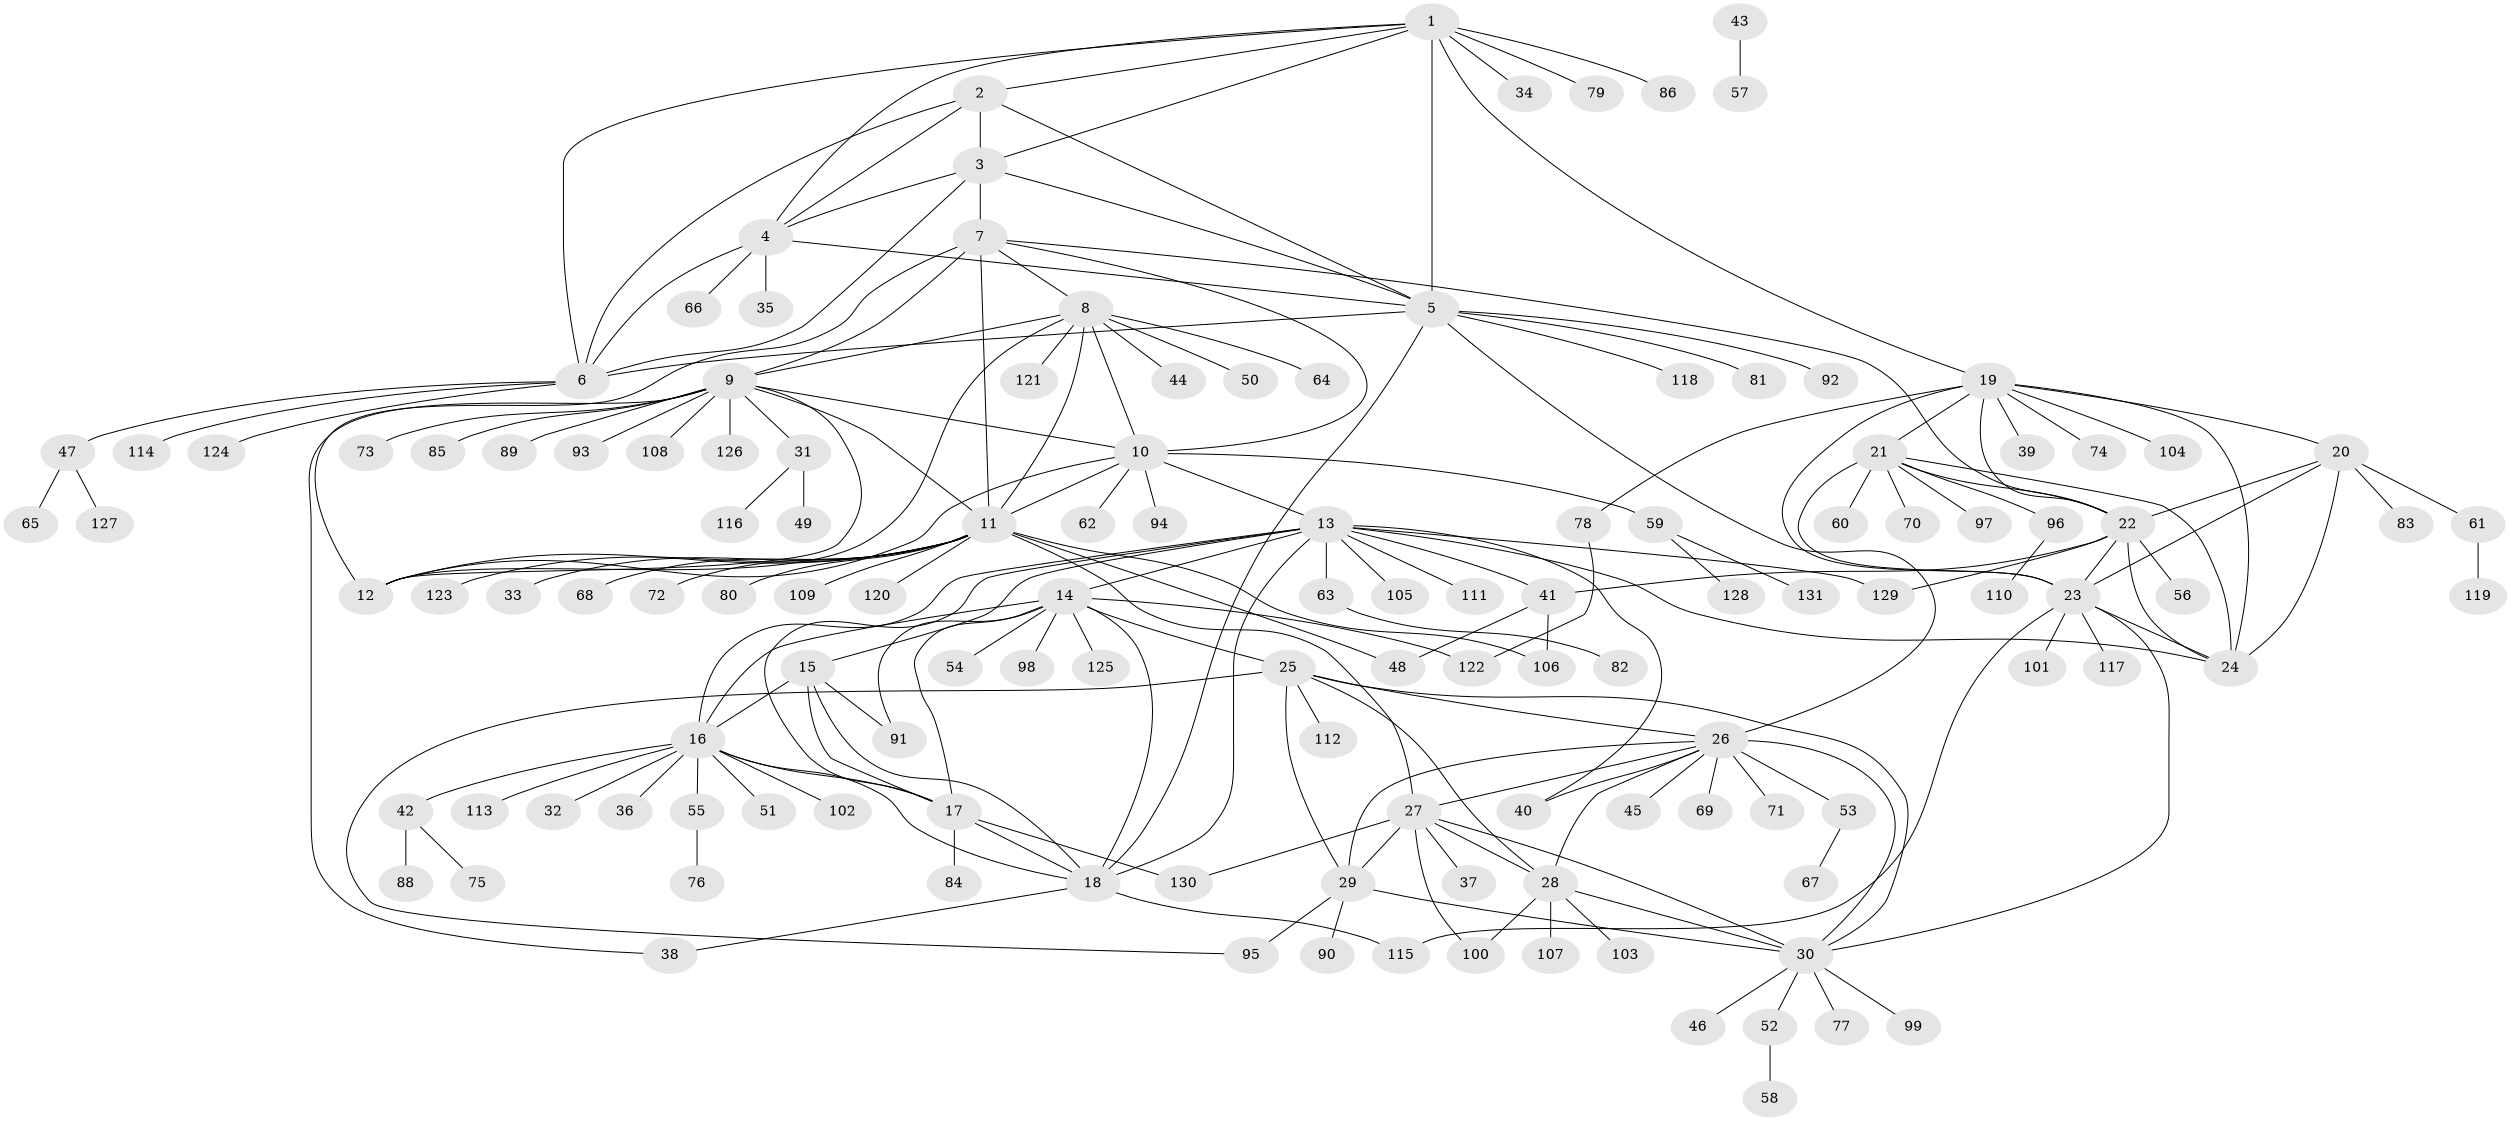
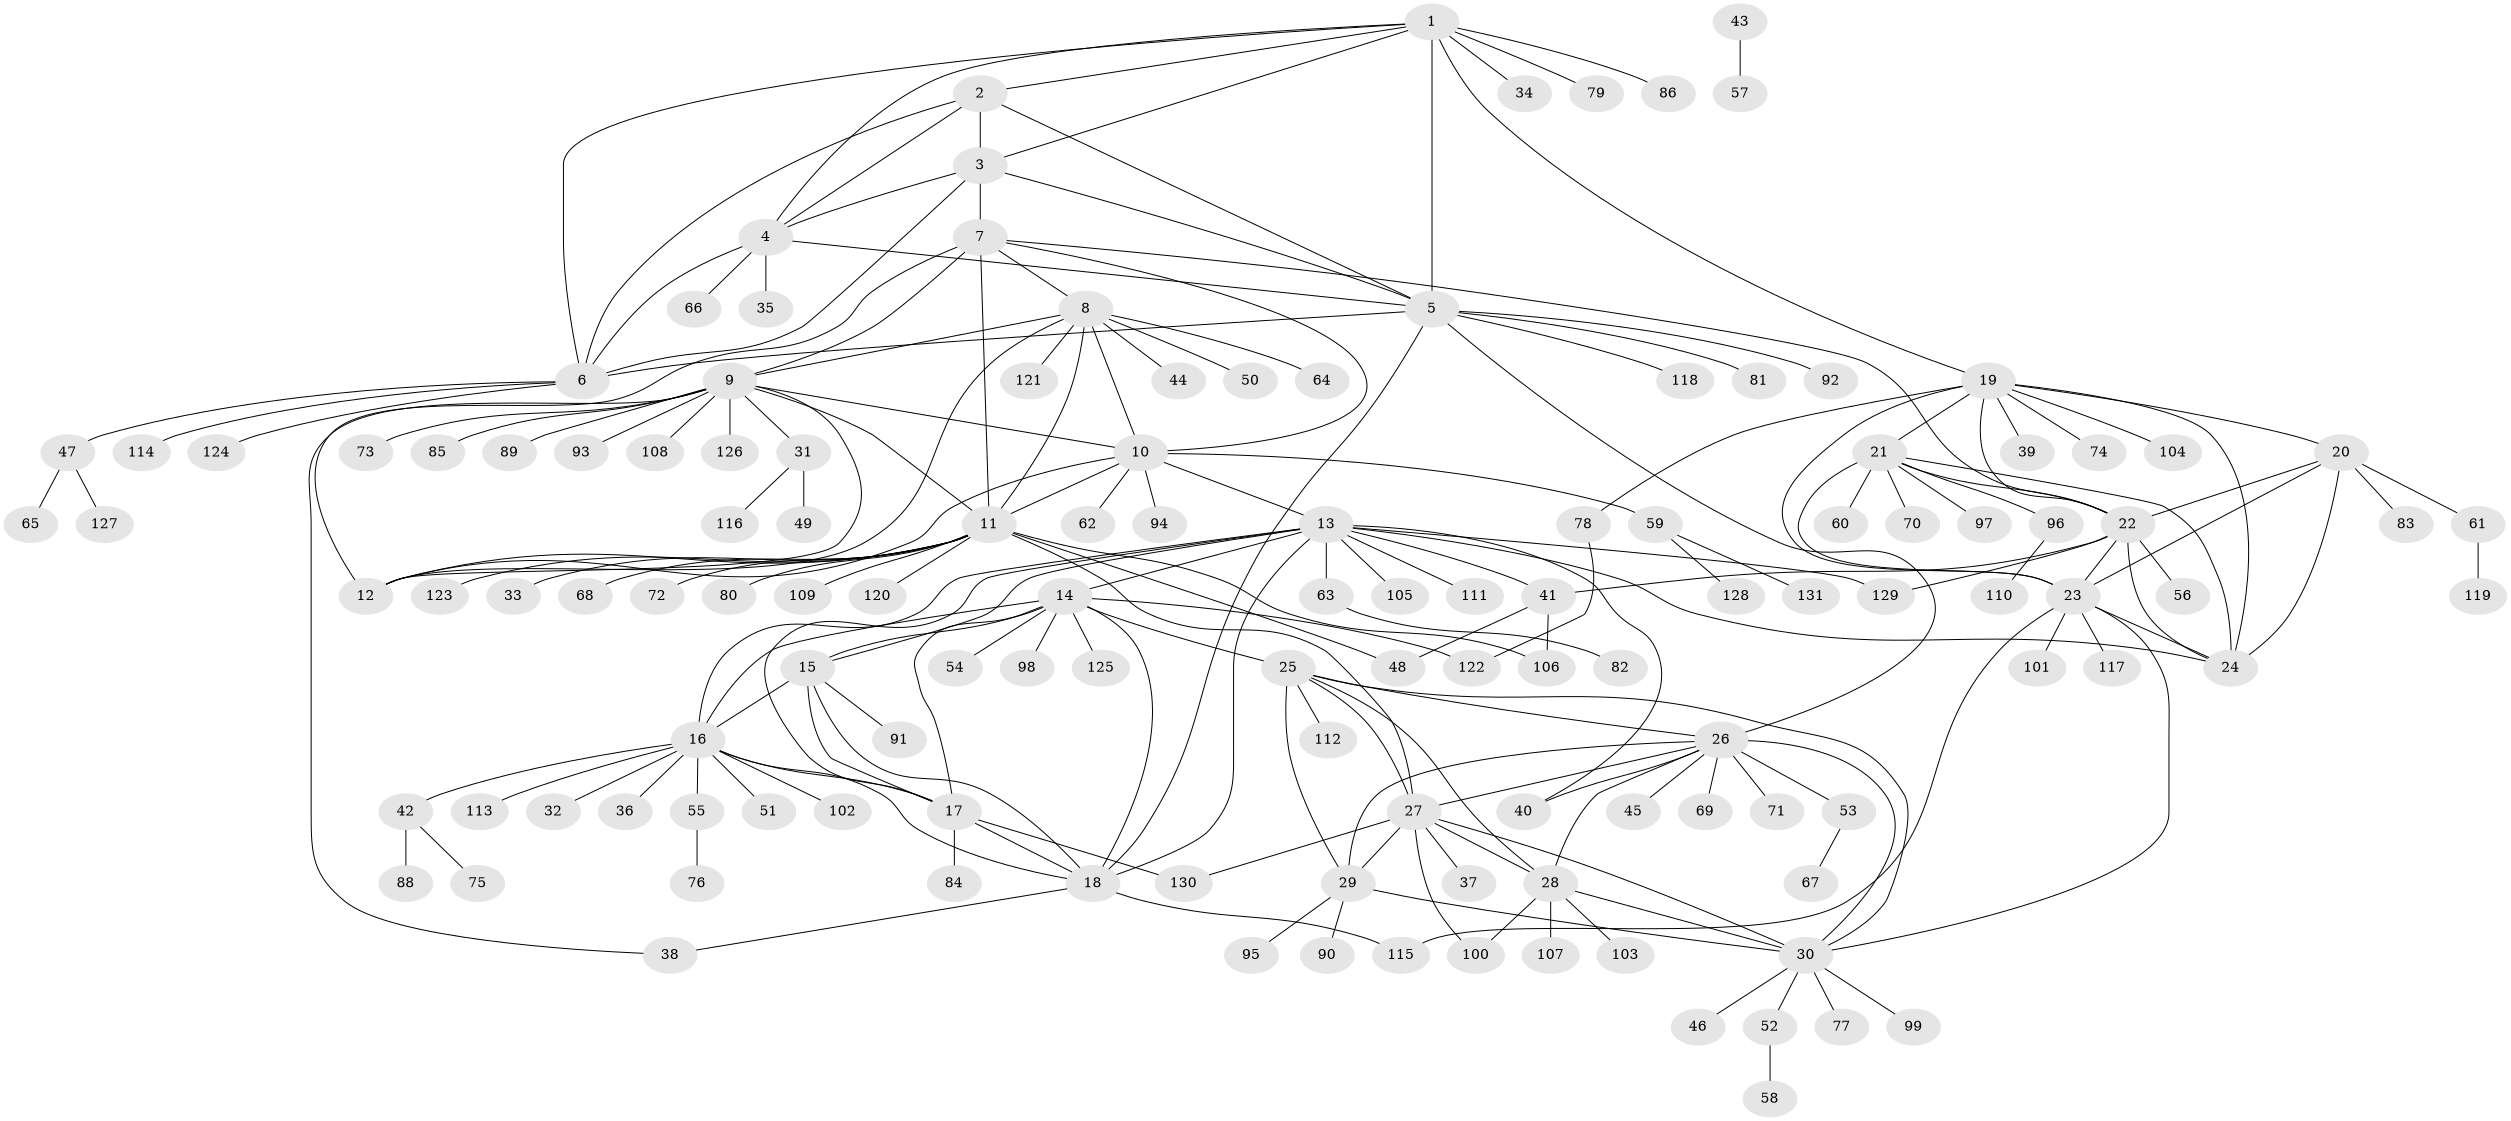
edge "14" -- "91": now "14" -- "15"
edge "25" -- "95": now "25" -- "27"
